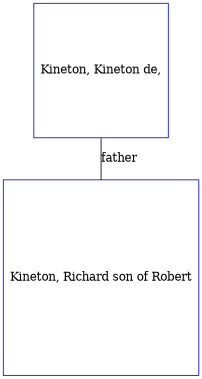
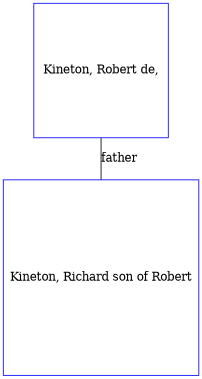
node "Kineton, Kineton de,": label "Kineton, Kineton de," -> "Kineton, Robert de,"
